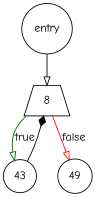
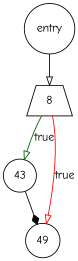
edge "8" -> "49": label "false" -> "true"
edge "43" -> "8": now "43" -> "49"
